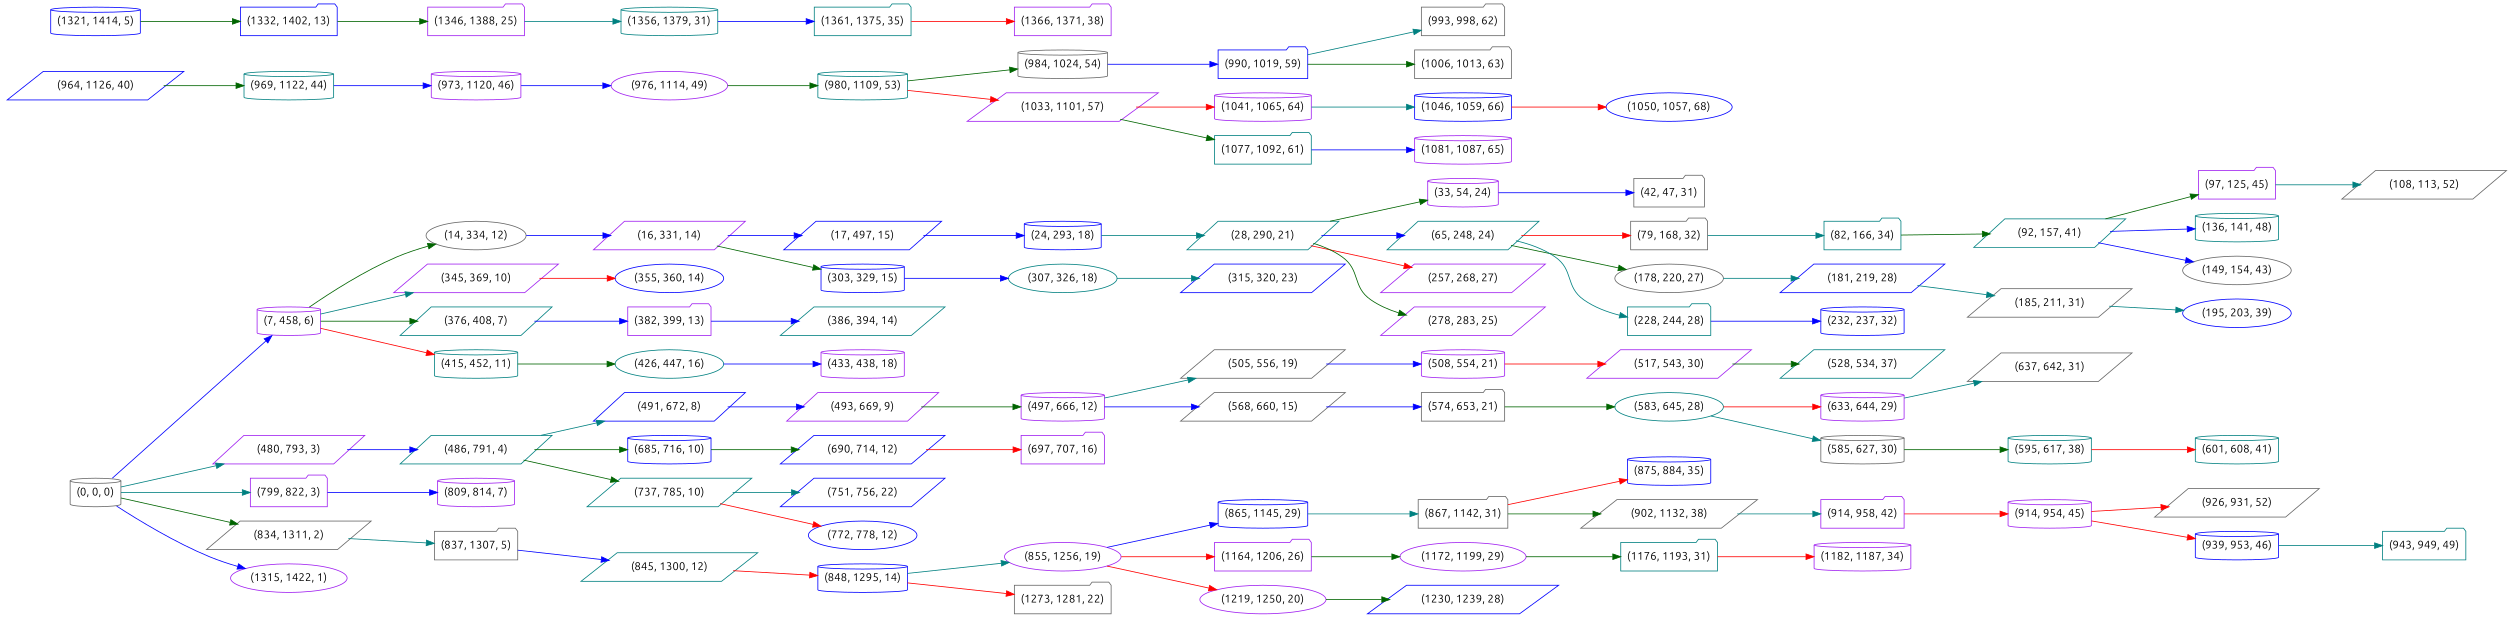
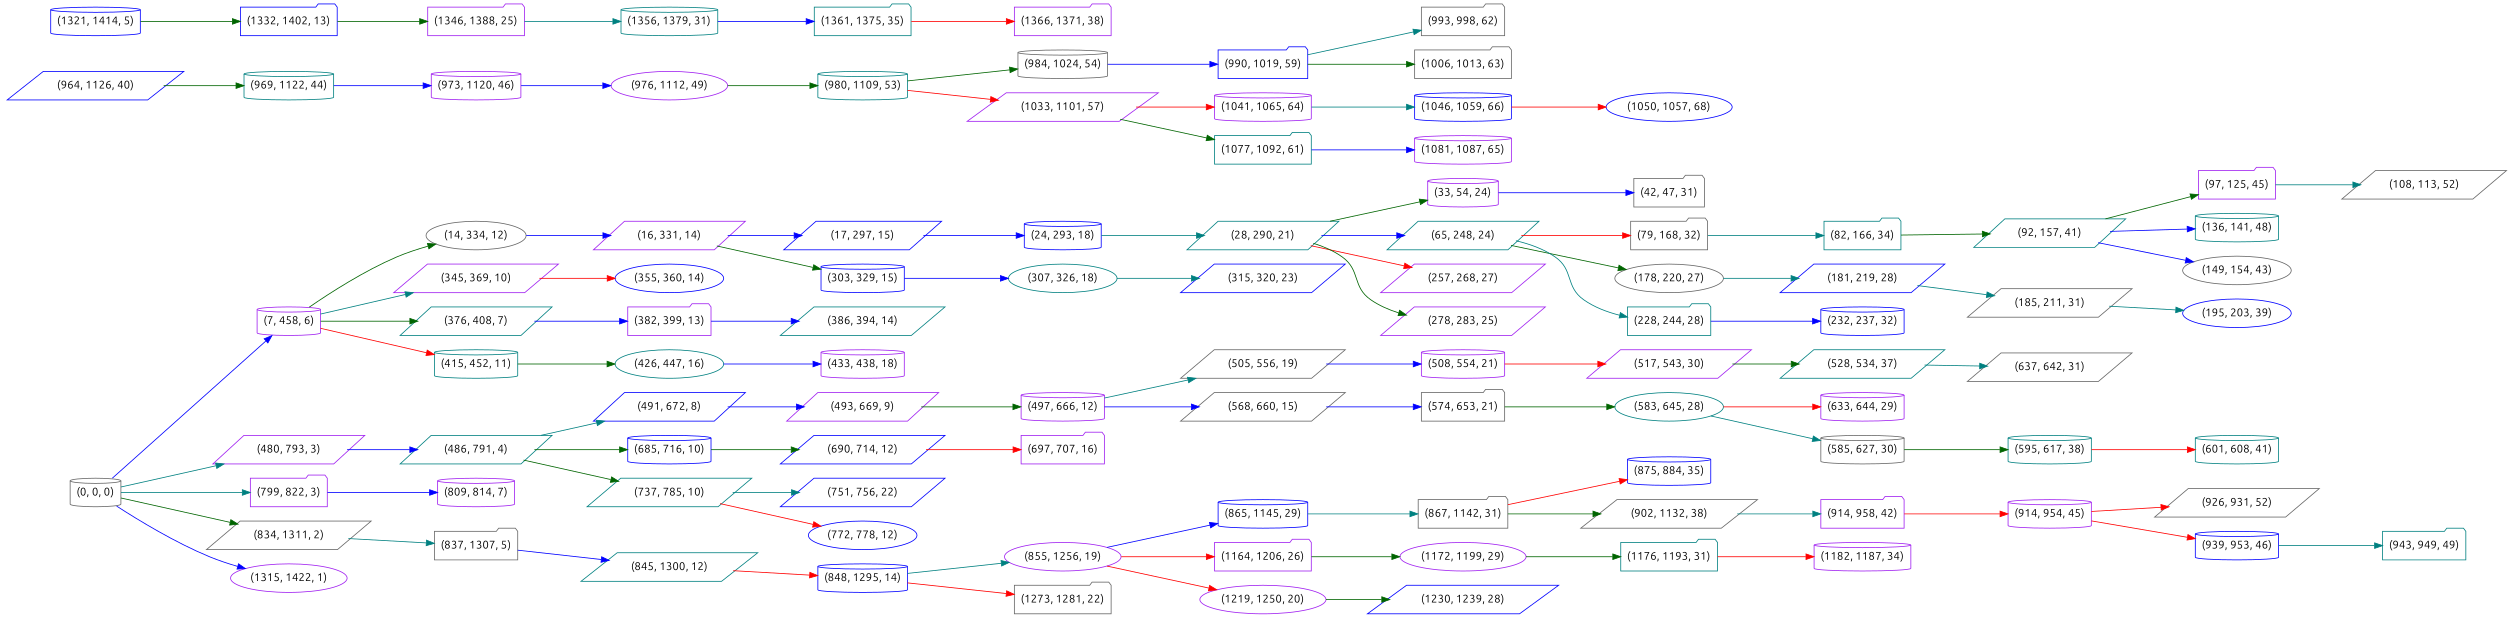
node "(976, 1114, 49)": label "(976, 1114, 49)" -> "(976, 1112, 49)"
node "(17, 497, 15)": label "(17, 497, 15)" -> "(17, 297, 15)"
edge "(633, 644, 29)" -> "(637, 642, 31)": now "(528, 534, 37)" -> "(637, 642, 31)"
